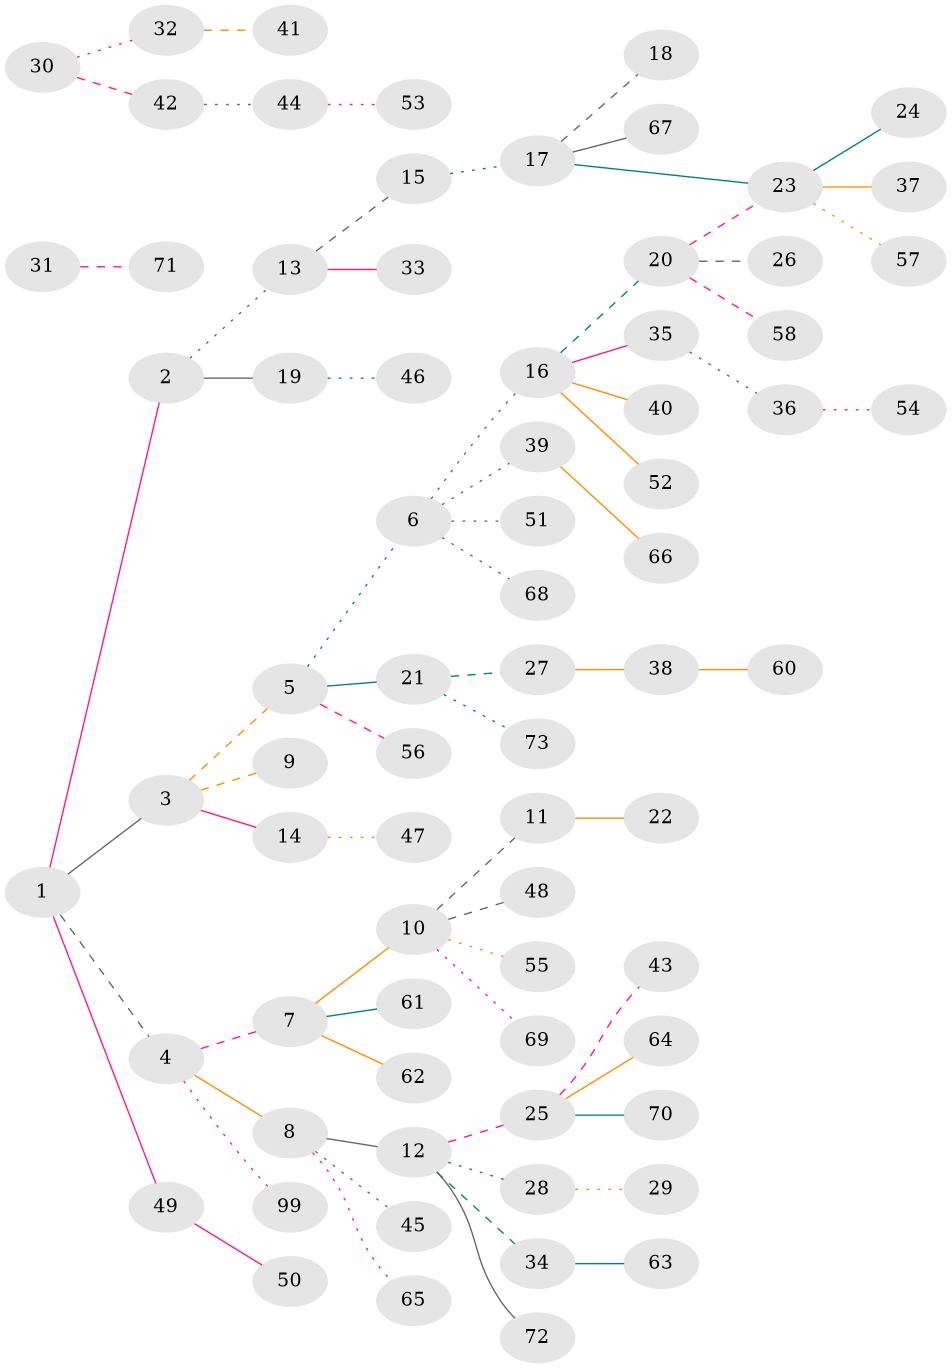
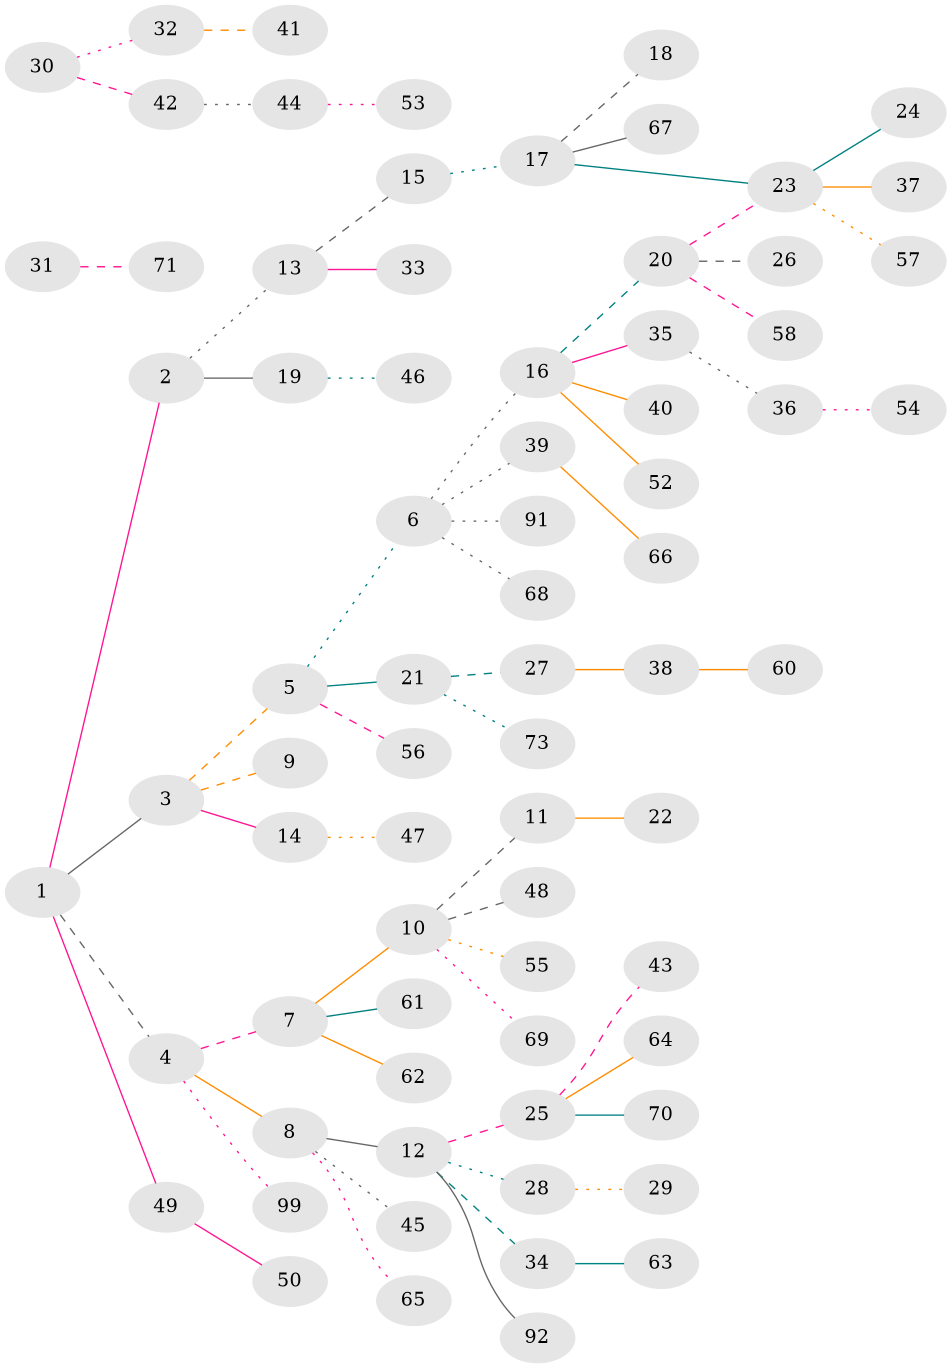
node "51": label "51" -> "91"
node "72": label "72" -> "92"
